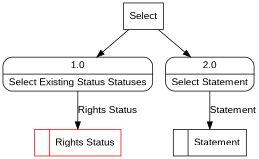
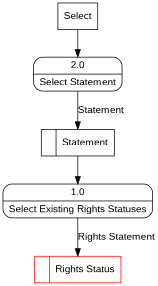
edge "Select" -> "1.0": now "Statement" -> "1.0"
node "1.0": text "Select Existing Status Statuses" -> "Select Existing Rights Statuses"
edge "1.0" -> "Rights Status": label "Rights Status" -> "Rights Statement"
